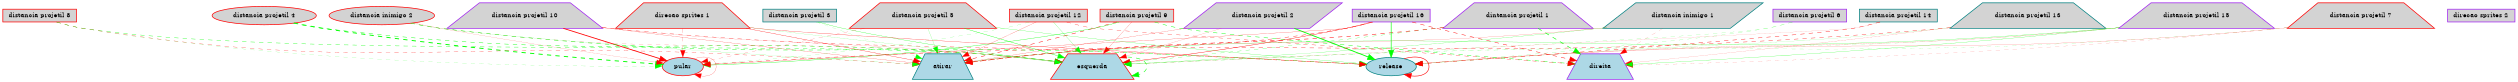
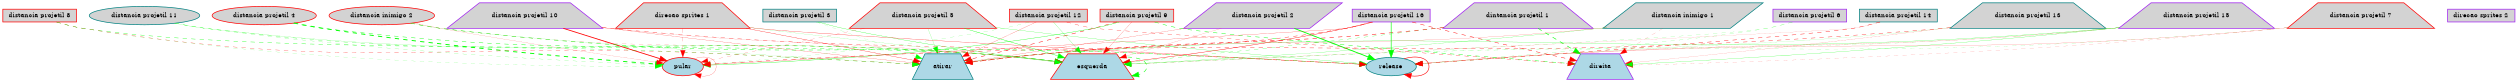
node "distancia projetil 11": added
